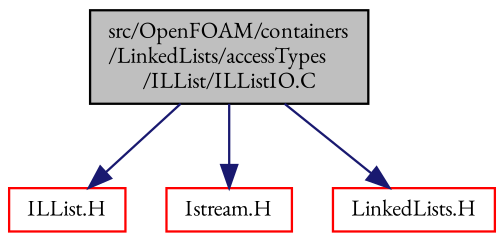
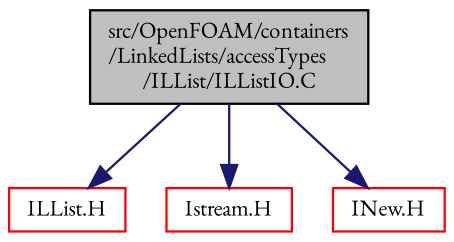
node "LinkedLists.H": label "LinkedLists.H" -> "INew.H"
